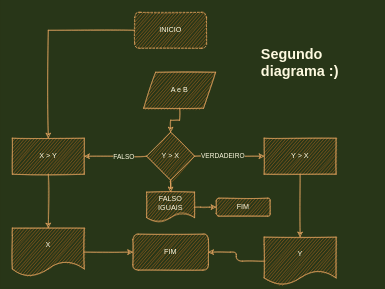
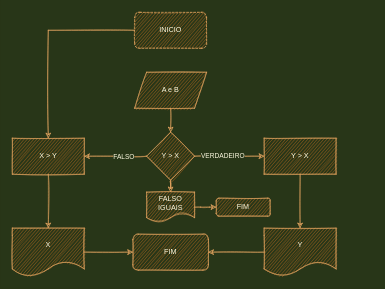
node "Segundo diagrama :)": removed
node "A e B": moved (180, 90) -> (171, 90)
node "Y": moved (300, 261) -> (300, 252)
